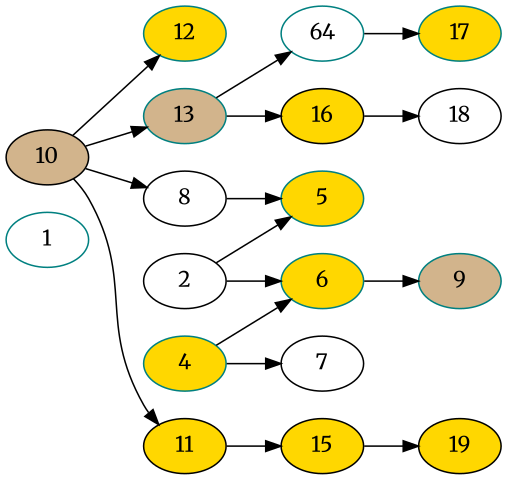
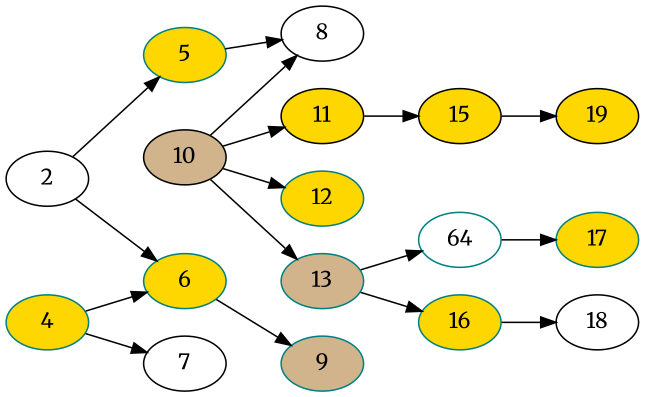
node "16": color black -> teal
edge "8" -> "5": reversed
node "1": removed
